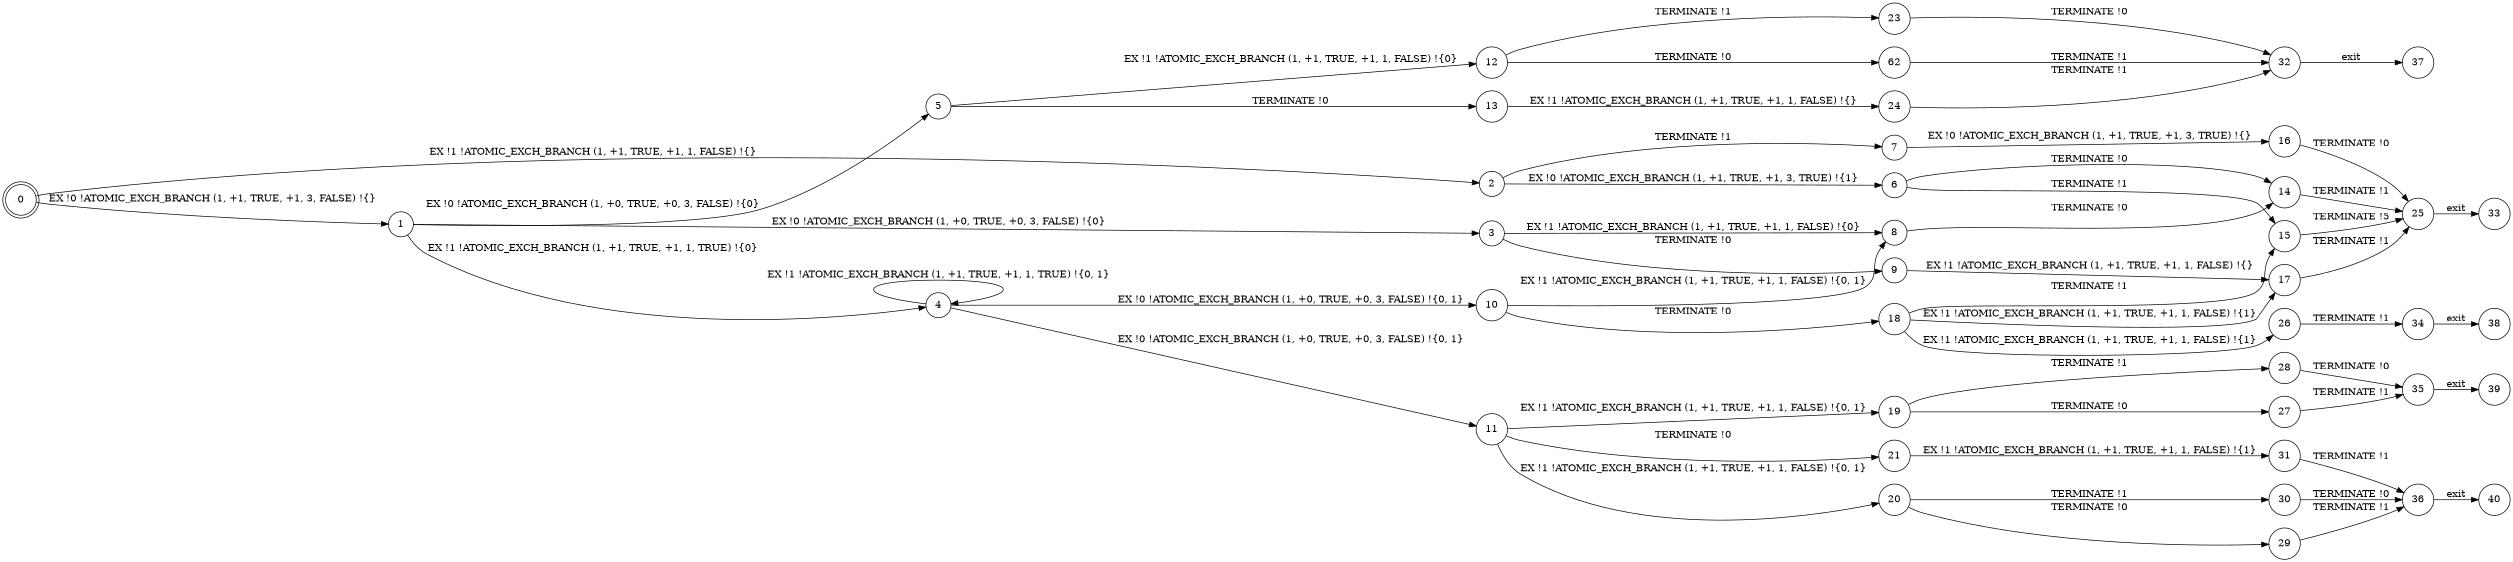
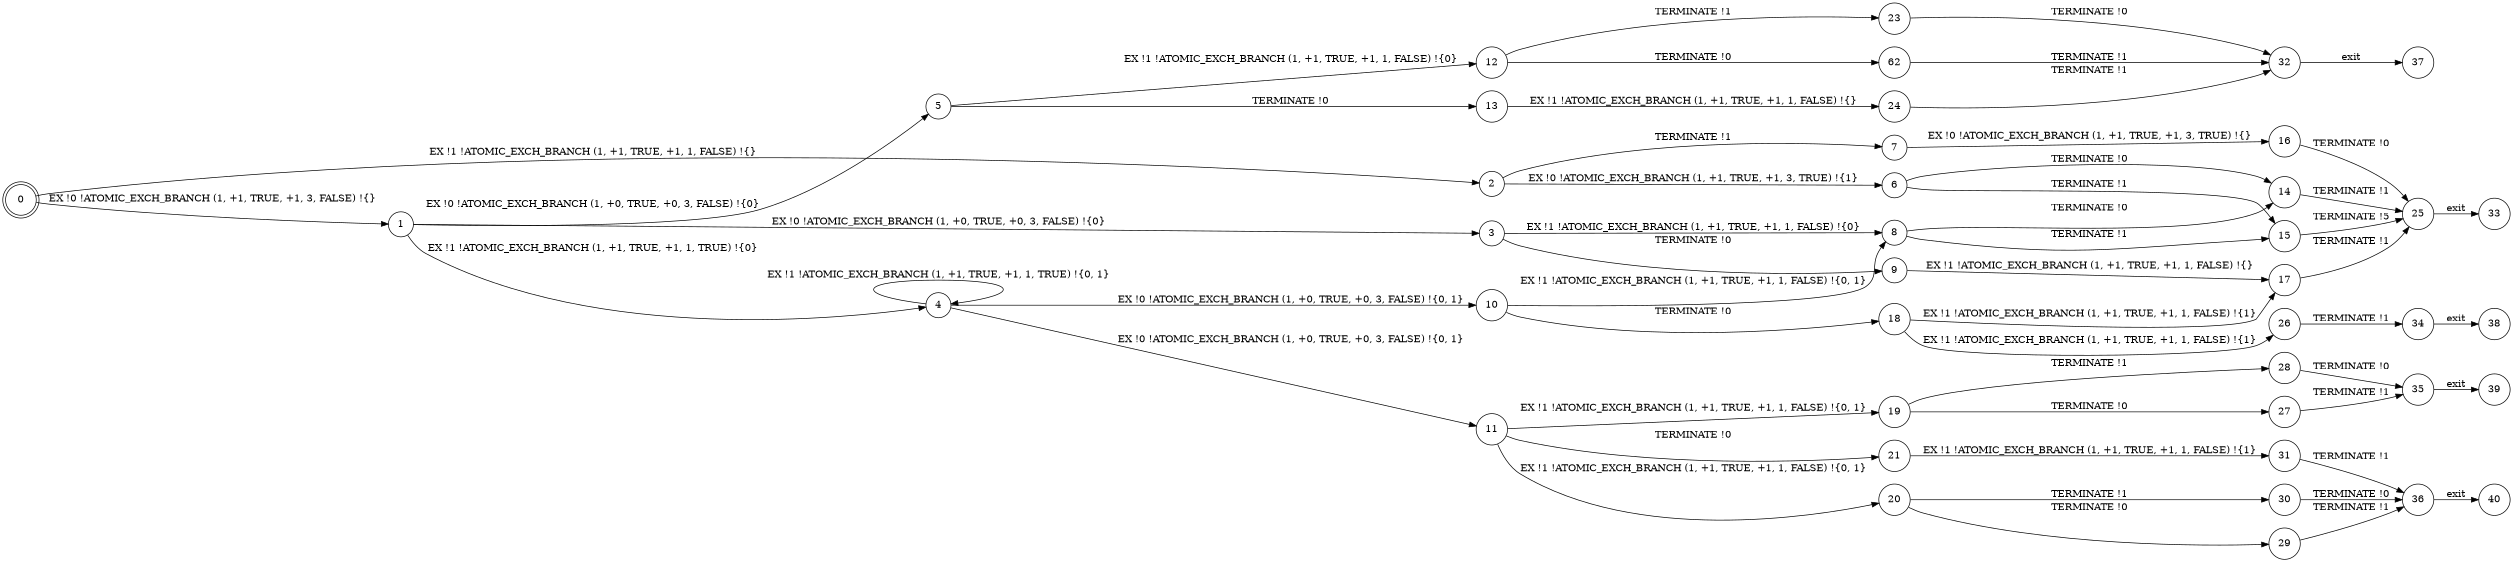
edge "18" -> "15": now "8" -> "15"
